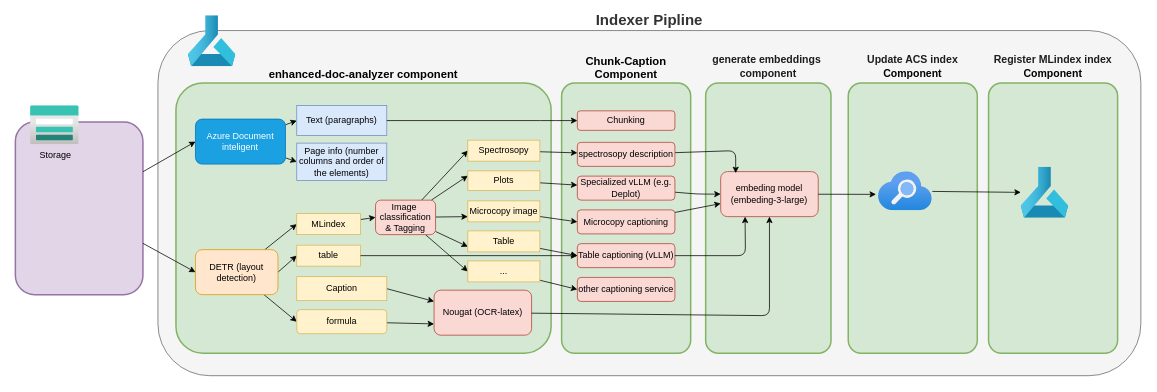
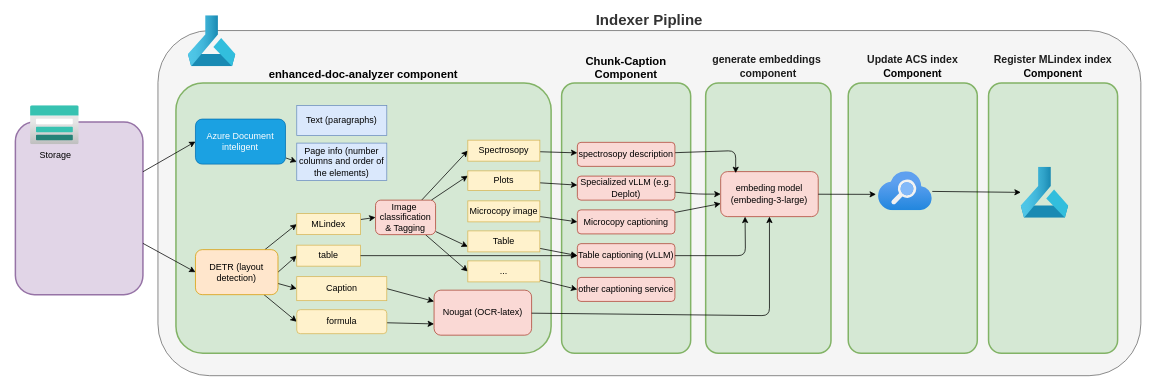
edge "Text (paragraphs)" -> "Chunking": removed
node "Chunking": removed
edge "Azure Document inteligent" -> "Text (paragraphs)": removed
edge "Image classification & Tagging" -> "Microcopy image": removed
edge "DETR (layout detection)" -> "Caption": added
